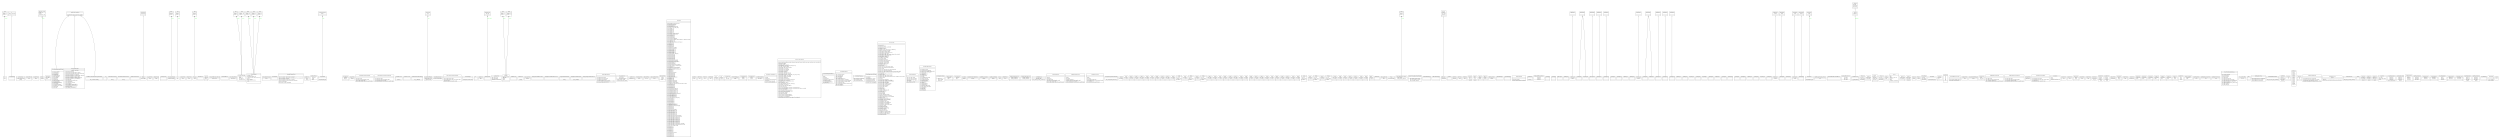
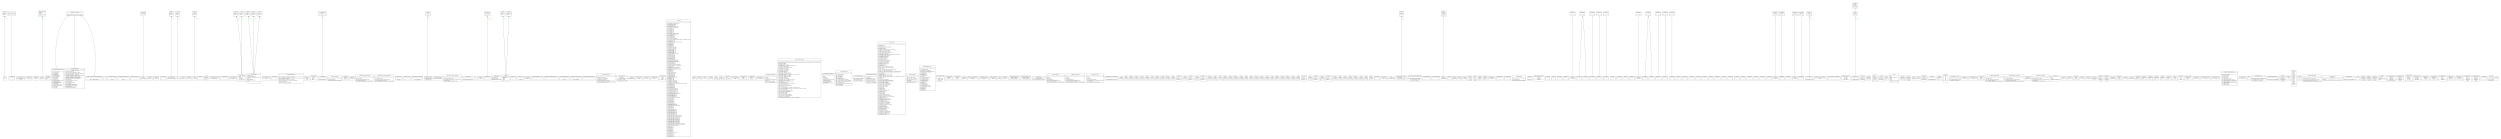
node "ComplexMultiWidget": added
